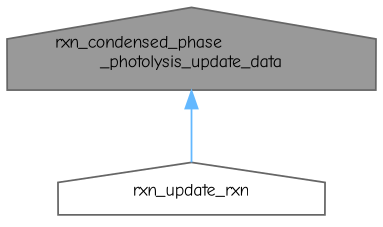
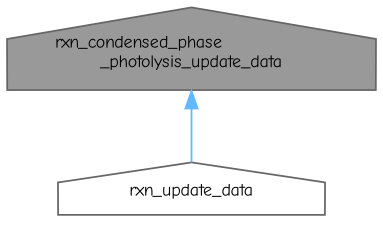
node "rxn_update_rxn": label "rxn_update_rxn" -> "rxn_update_data"
